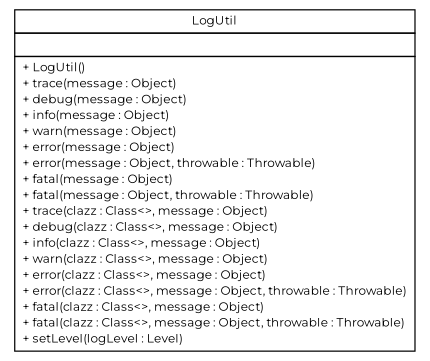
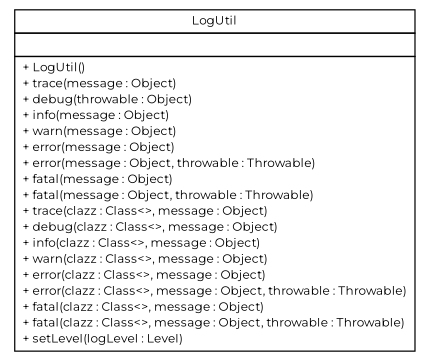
node "LogUtil": text "+ debug(message : Object)" -> "+ debug(throwable : Object)"
